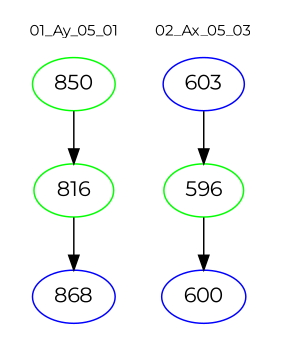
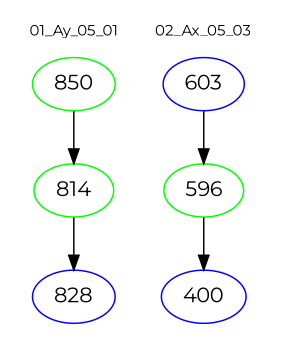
node "816": label "816" -> "814"
node "868": label "868" -> "828"
node "600": label "600" -> "400"
